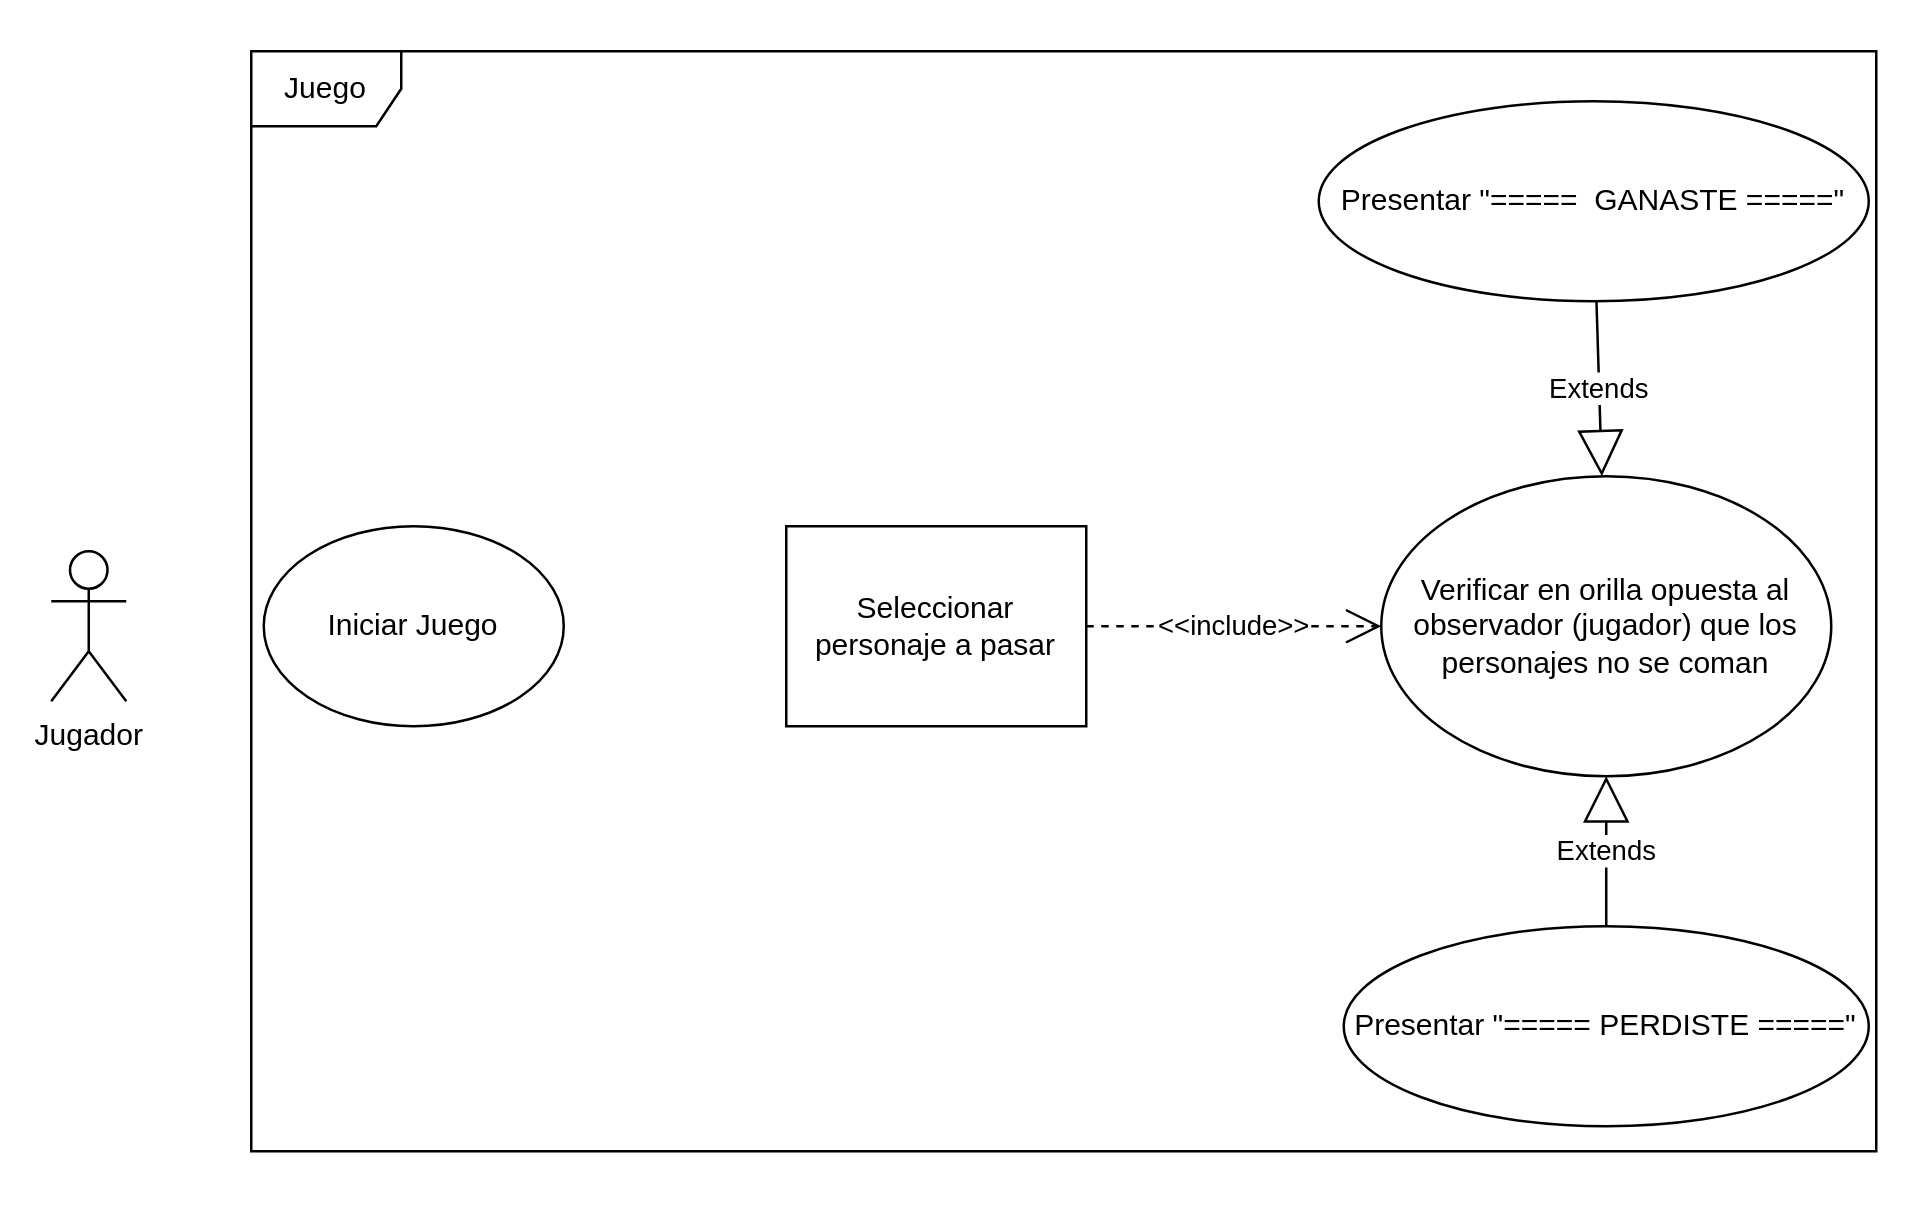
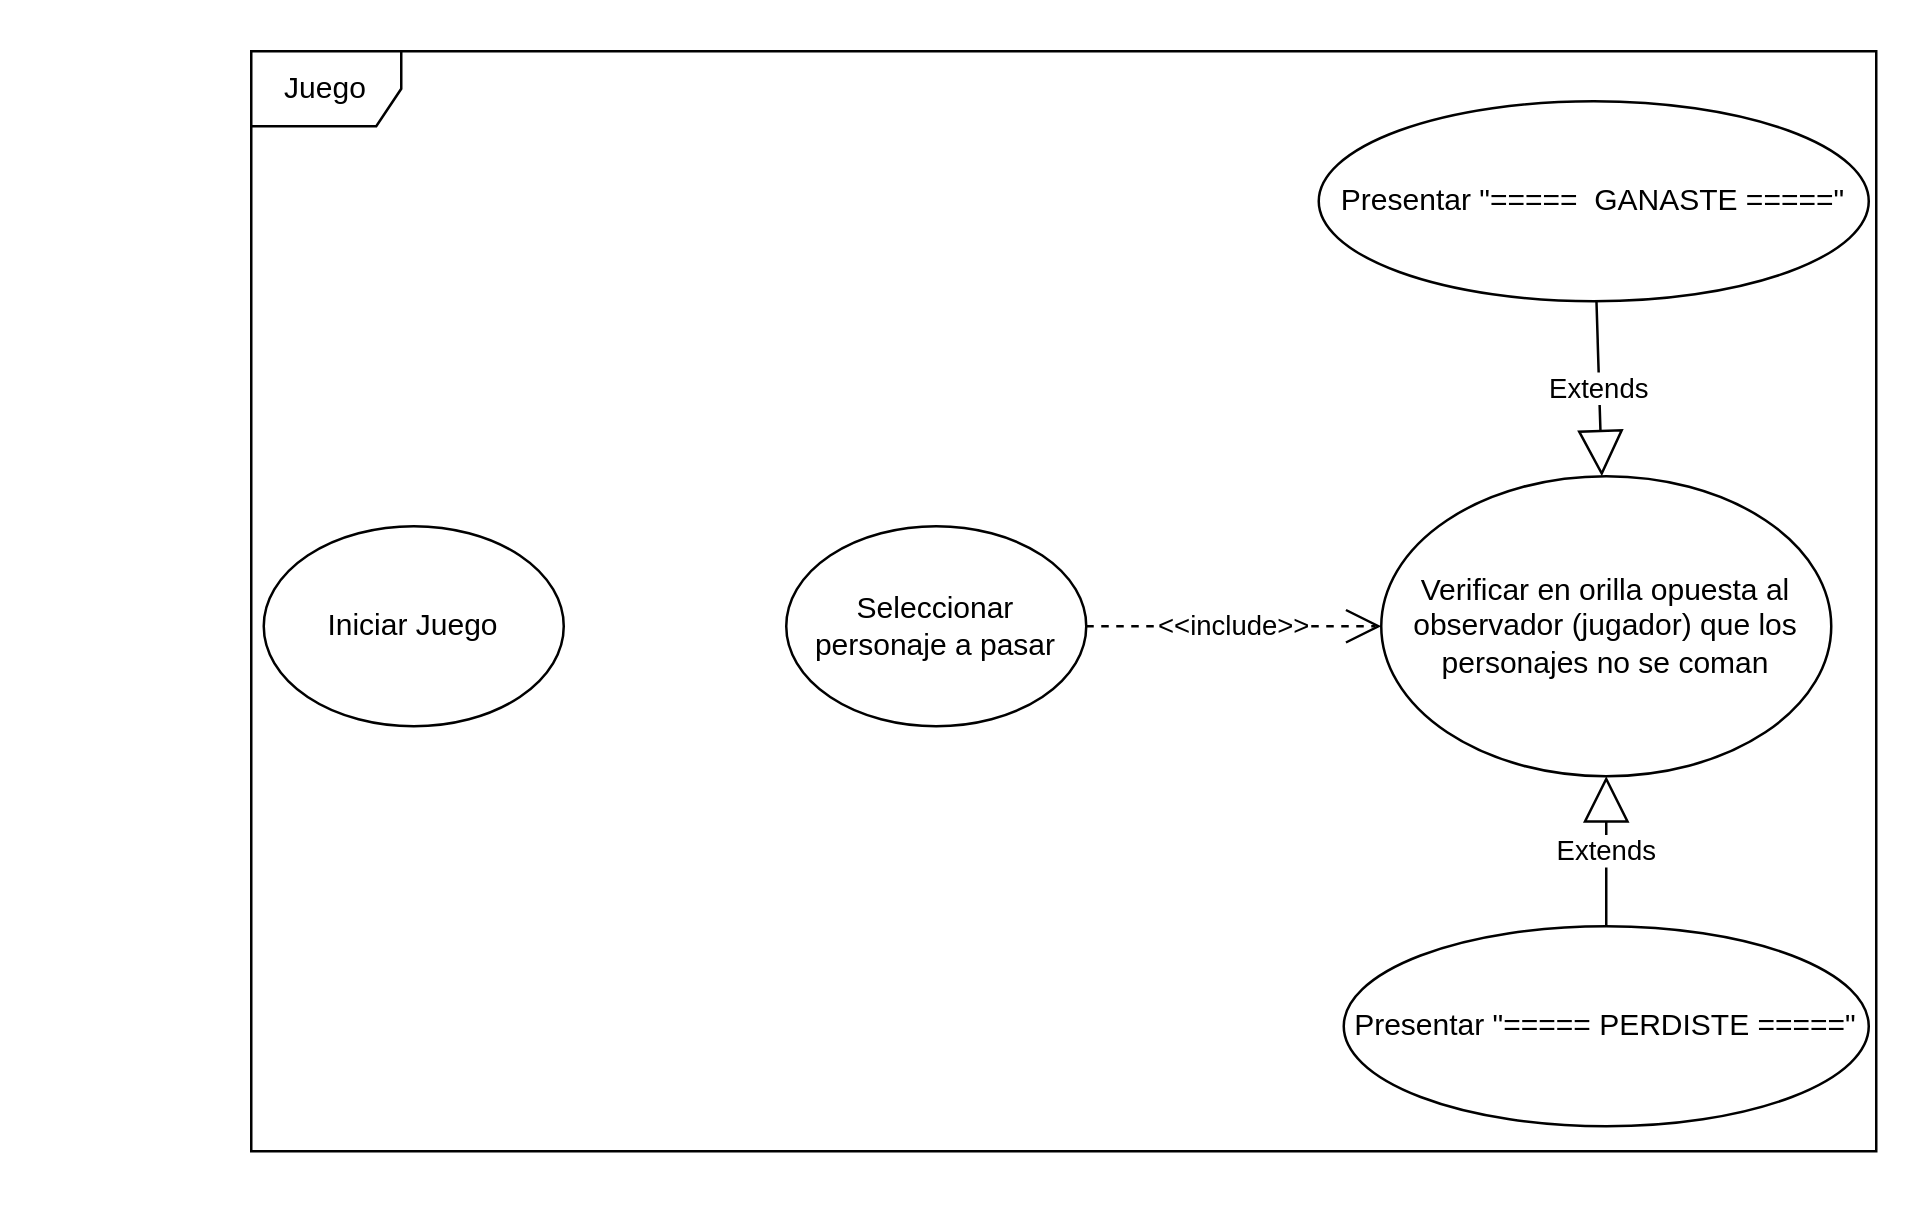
node "Jugador": removed
node "Seleccionar personaje a pasar": shape rectangle -> ellipse
